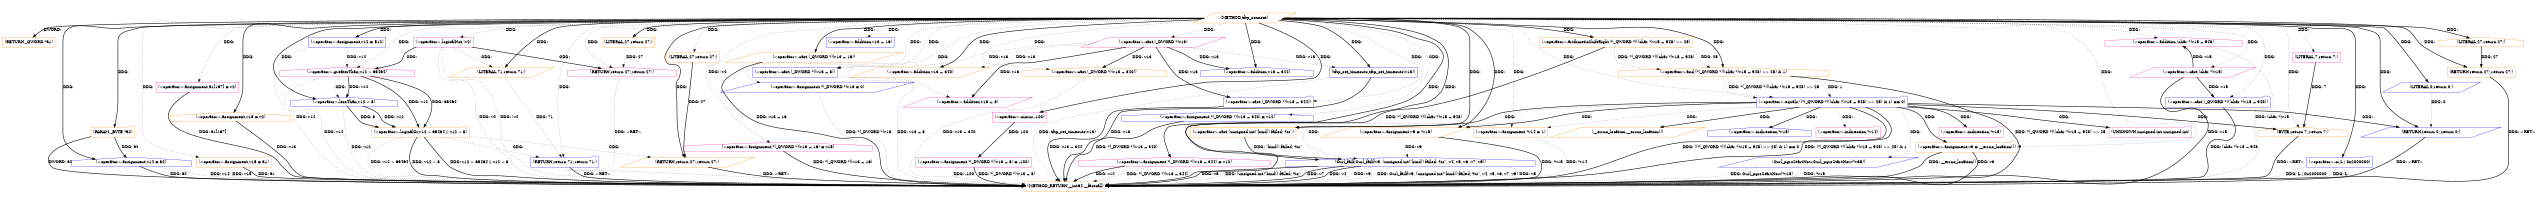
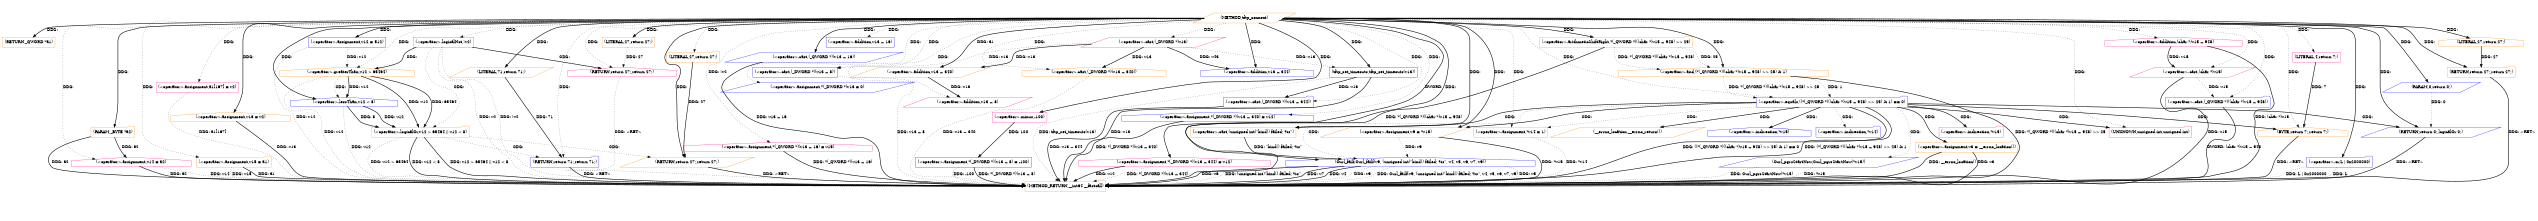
edge "(METHOD,tftp_connect)" -> "(<operator>.assignment,v14 = a2)": style bold -> dotted
edge "(METHOD,tftp_connect)" -> "(<operator>.assignment,v3 = __errno_location())": now "(METHOD,tftp_connect)" -> "(UNKNOWN,unsigned int,unsigned int)"
edge "(METHOD,tftp_connect)" -> "(RETURN,_QWORD *a1)": label "DWORD: " -> "DDG: "
edge "(METHOD,tftp_connect)" -> "(<operator>.addition,v13 + 340)": label "DDG: " -> "DDG: a1"
edge "(<operator>.cast,(_DWORD *)v13)" -> "(<operator>.addition,v13 + 340)": style dotted -> bold
edge "(<operator>.logicalNot,!v2)" -> "(LITERAL,71,return 71;)": now "(<operator>.logicalNot,!v2)" -> "(<operator>.logicalOr,v12 > 65464 || v12 < 8)"
edge "(<operator>.cast,(char *)v15)" -> "(<operator>.addition,(char *)v15 + 948)": reversed
node "(<operator>.cast,(_QWORD *)(v13 + 16))": color darkorange -> blue
edge "(<operator>.cast,(_DWORD *)v13)" -> "(<operator>.addition,v13 + 344)": label "DDG: v13" -> "DDG: v43"
edge "(METHOD,tftp_connect)" -> "(<operator>.assignment,*(_DWORD *)(v13 + 340) = v12)": label "CDG: " -> "DDG: "
node "(LITERAL,7,return 7;)": label "(LITERAL,7,return 7;)" -> "(LITERAL,4,return 7;)"
edge "(<operator>.cast,(_DWORD *)v13)" -> "(<operator>.addition,v13 + 8)": now "(<operator>.addition,v13 + 340)" -> "(<operator>.addition,v13 + 8)"
node "(<operator>.greaterThan,v12 > 65464)": color deeppink -> darkorange
edge "(<operator>.cast,(_DWORD *)v13)" -> "(<operator>.cast,(_DWORD *)(v13 + 344))": now "(tftp_set_timeouts,tftp_set_timeouts(v13))" -> "(<operator>.cast,(_DWORD *)(v13 + 344))"
edge "(<operator>.cast,(char *)v15)" -> "(<operator>.cast,(_QWORD *)((char *)v15 + 948))": style bold -> dotted
edge "(METHOD,tftp_connect)" -> "(<operator>.assignment,*(_DWORD *)(v13 + 344) = v12)": label "DDG: " -> "DWORD: "
node "(LITERAL,0,return 0;)": label "(LITERAL,0,return 0;)" -> "(PARAM,0,return 0;)"
edge "(LITERAL,71,return 71;)" -> "(RETURN,return 71;,return 71;)": style dotted -> bold
node "(__errno_location,__errno_location())": label "(__errno_location,__errno_location())" -> "(__errno_location,__errno_return())"
node "(<operator>.indirection,*v14)": color deeppink -> blue
node "(RETURN,return 0;,return 0;)": label "(RETURN,return 0;,return 0;)" -> "(RETURN,return 0;,logicalOr 0;)"
edge "(<operator>.cast,(_QWORD *)((char *)v15 + 948))" -> "(METHOD_RETURN,__int64 __fastcall)": label "DDG: (char *)v15 + 948" -> "DWORD: (char *)v15 + 948"
edge "(PARAM,_BYTE *a2)" -> "(METHOD_RETURN,__int64 __fastcall)": label "DWORD: a2" -> "DDG: a2"
node "(<operator>.assignment,v14 = a2)": color blue -> deeppink
node "(<operator>.assignment,*(_DWORD *)(v13 + 8) = -100)": color deeppink -> blue
node "(Curl_pgrsStartNow,Curl_pgrsStartNow(*v35))": label "(Curl_pgrsStartNow,Curl_pgrsStartNow(*v35))" -> "(Curl_pgrsStartNow,Curl_pgrsStartNow(*v15))"
edge "(<operator>.assignment,*(_DWORD *)v13 = 0)" -> "(METHOD_RETURN,__int64 __fastcall)": removed, label "DDG: *(_DWORD *)v13"
edge "(<operator>.assignment,a1[167] = v2)" -> "(METHOD_RETURN,__int64 __fastcall)": style bold -> dotted
edge "(<operator>.addition,(char *)v15 + 948)" -> "(METHOD_RETURN,__int64 __fastcall)": style dotted -> bold
